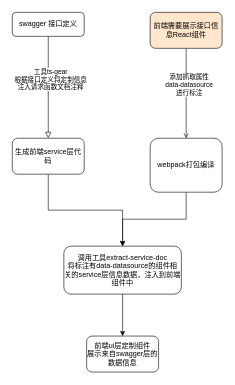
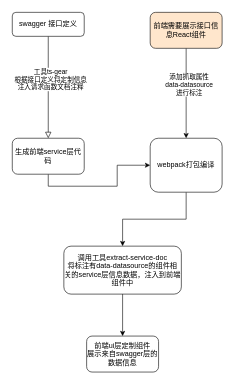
edge "前端需要展示接口信息React组件" -> "webpack打包编译": arrowhead open -> classic
edge "生成前端service层代码" -> "调用工具extract-service-doc 将标注有data-datasource的组件相关的service层信息数据，注入到前端组件中": now "生成前端service层代码" -> "webpack打包编译"
